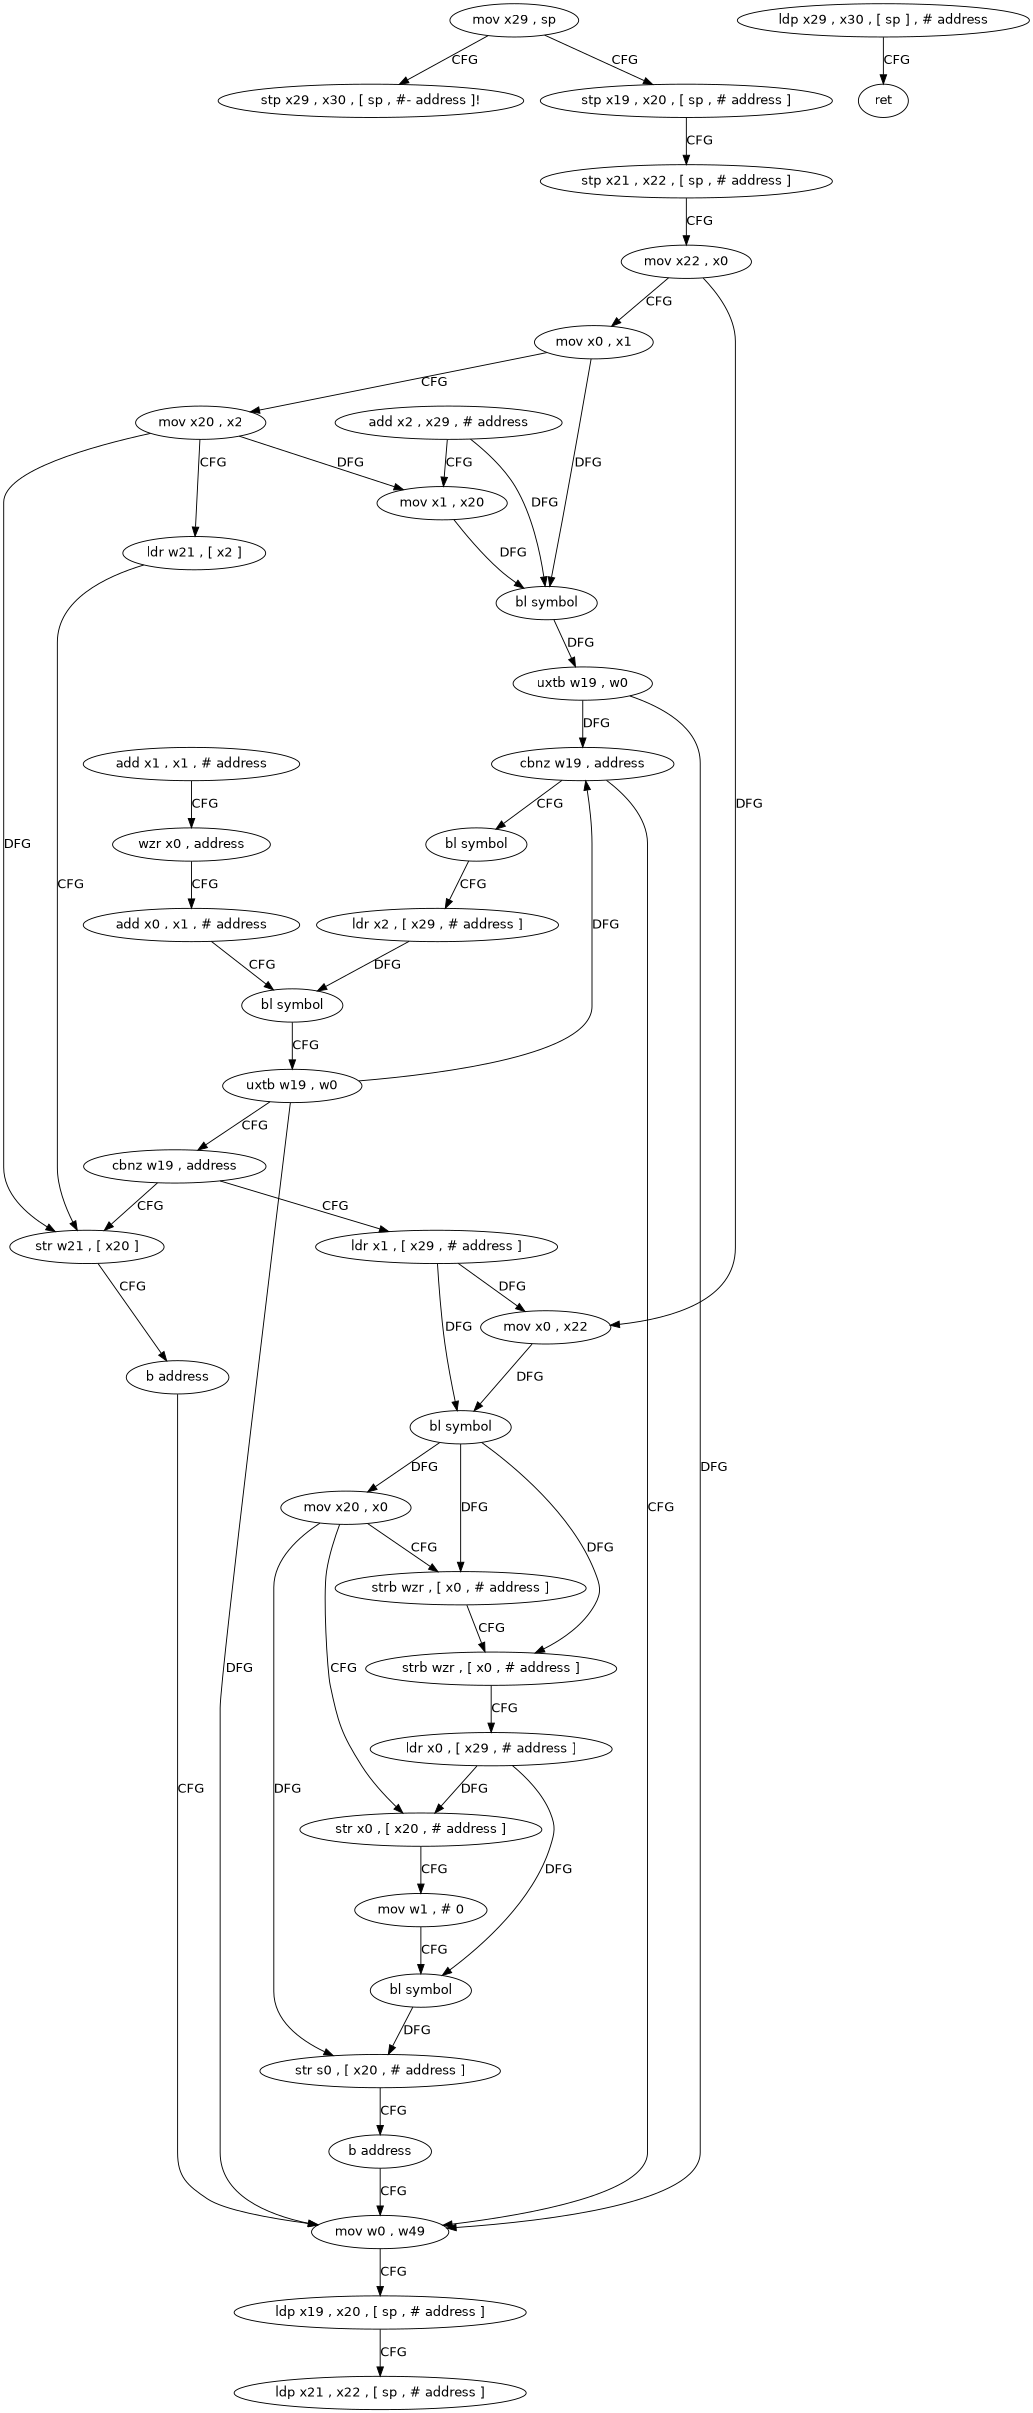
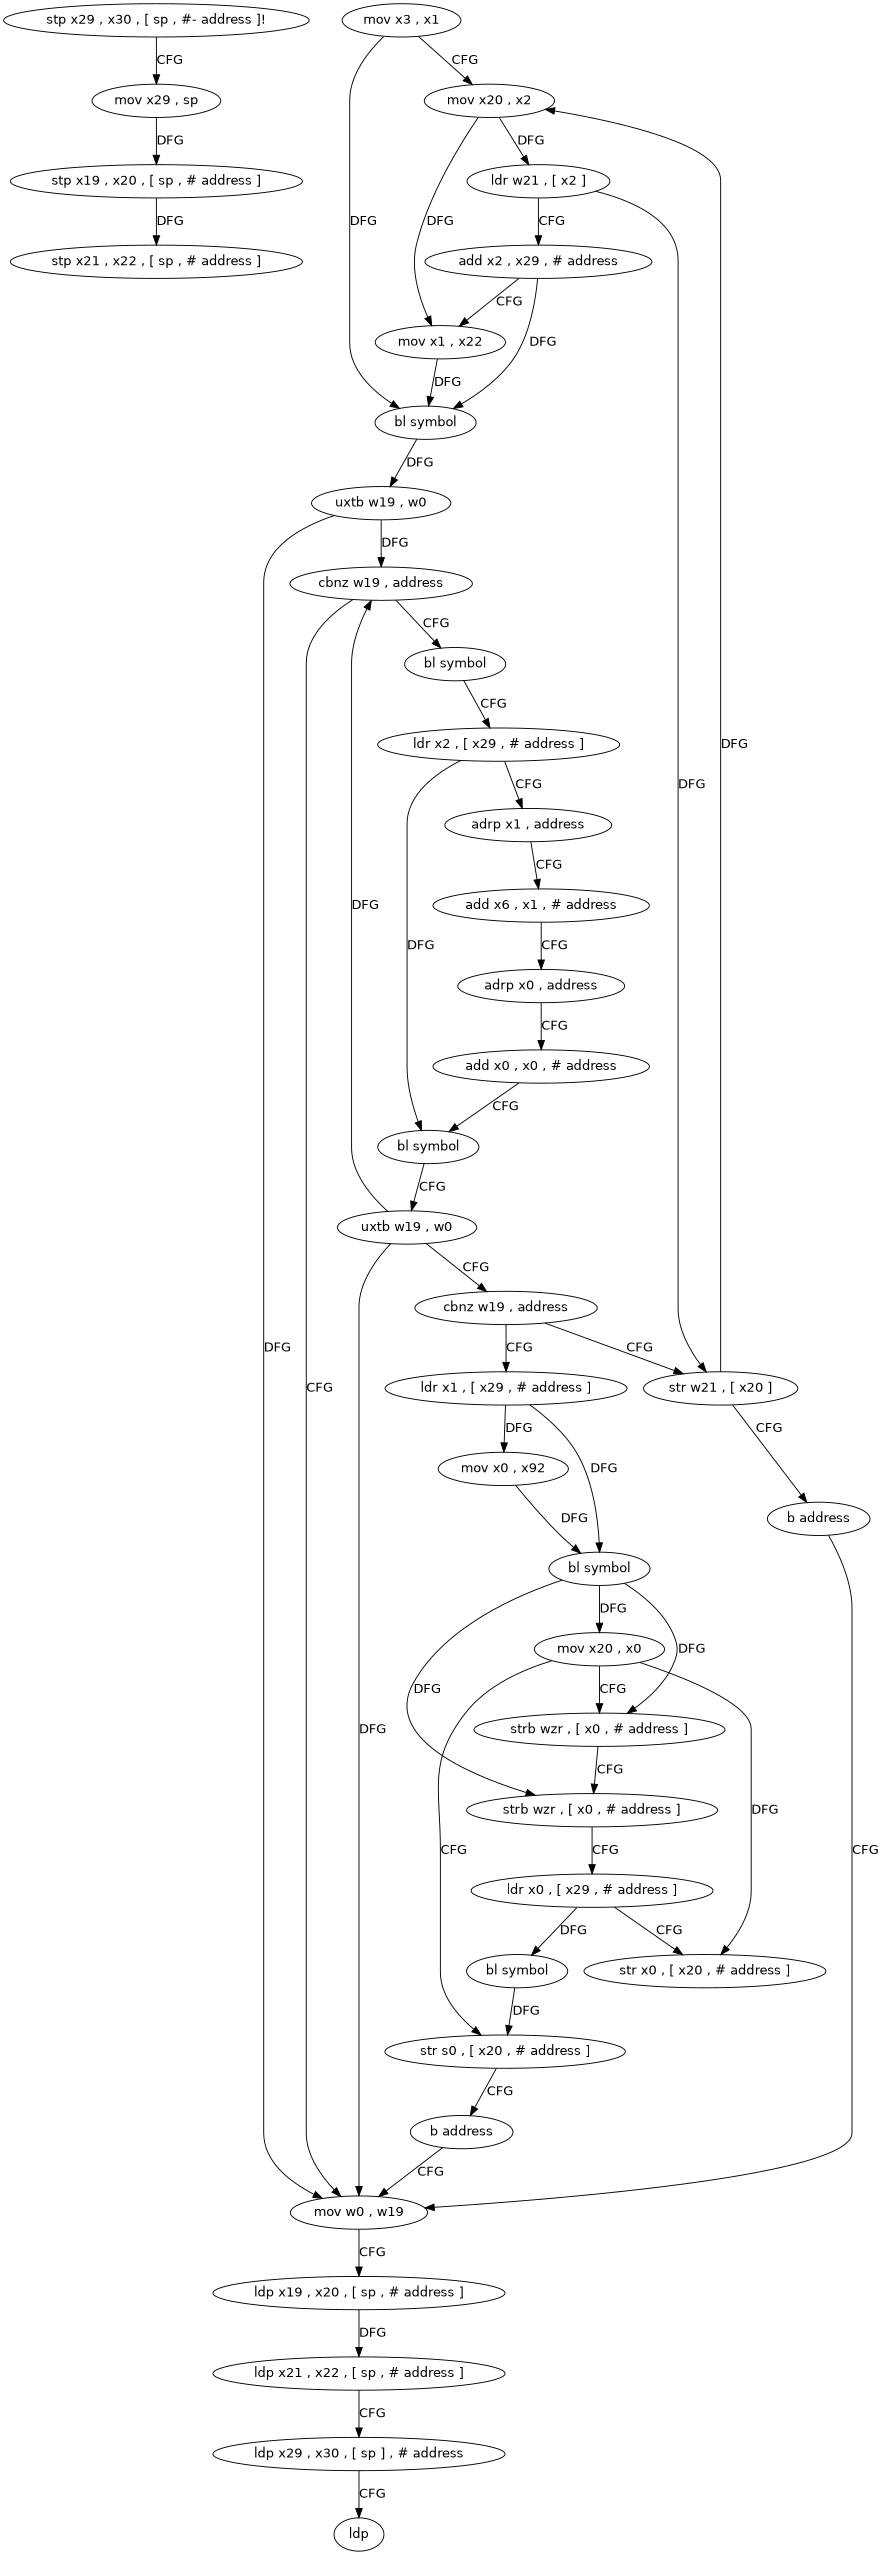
edge "mov x29 , sp" -> "stp x29 , x30 , [ sp , #- address ]!": reversed
edge "mov x29 , sp" -> "stp x19 , x20 , [ sp , # address ]": label "CFG" -> "DFG"
node "ret": label "ret" -> "ldp"
edge "stp x19 , x20 , [ sp , # address ]" -> "stp x21 , x22 , [ sp , # address ]": label "CFG" -> "DFG"
edge "ldr w21 , [ x2 ]" -> "add x2 , x29 , # address": added, label "CFG"
node "mov x22 , x0": removed
node "mov x0 , x1": label "mov x0 , x1" -> "mov x3 , x1"
edge "mov x20 , x2" -> "ldr w21 , [ x2 ]": label "CFG" -> "DFG"
node "mov x1 , x20": label "mov x1 , x20" -> "mov x1 , x22"
node "add x1 , x1 , # address": label "add x1 , x1 , # address" -> "add x6 , x1 , # address"
edge "mov x20 , x2" -> "str w21 , [ x20 ]": reversed
node "adrp x1 , address": added
node "wzr x0 , address": label "wzr x0 , address" -> "adrp x0 , address"
edge "ldr w21 , [ x2 ]" -> "str w21 , [ x20 ]": label "CFG" -> "DFG"
node "add x0 , x1 , # address": label "add x0 , x1 , # address" -> "add x0 , x0 , # address"
node "mov x0 , x22": label "mov x0 , x22" -> "mov x0 , x92"
edge "mov x20 , x0" -> "str x0 , [ x20 , # address ]": label "CFG" -> "DFG"
edge "mov x20 , x0" -> "str s0 , [ x20 , # address ]": label "DFG" -> "CFG"
edge "ldr x0 , [ x29 , # address ]" -> "str x0 , [ x20 , # address ]": label "DFG" -> "CFG"
node "mov w1 , # 0": removed
node "mov w0 , w49": label "mov w0 , w49" -> "mov w0 , w19"
edge "ldp x19 , x20 , [ sp , # address ]" -> "ldp x21 , x22 , [ sp , # address ]": label "CFG" -> "DFG"
edge "ldp x21 , x22 , [ sp , # address ]" -> "ldp x29 , x30 , [ sp ] , # address": added, label "CFG"
